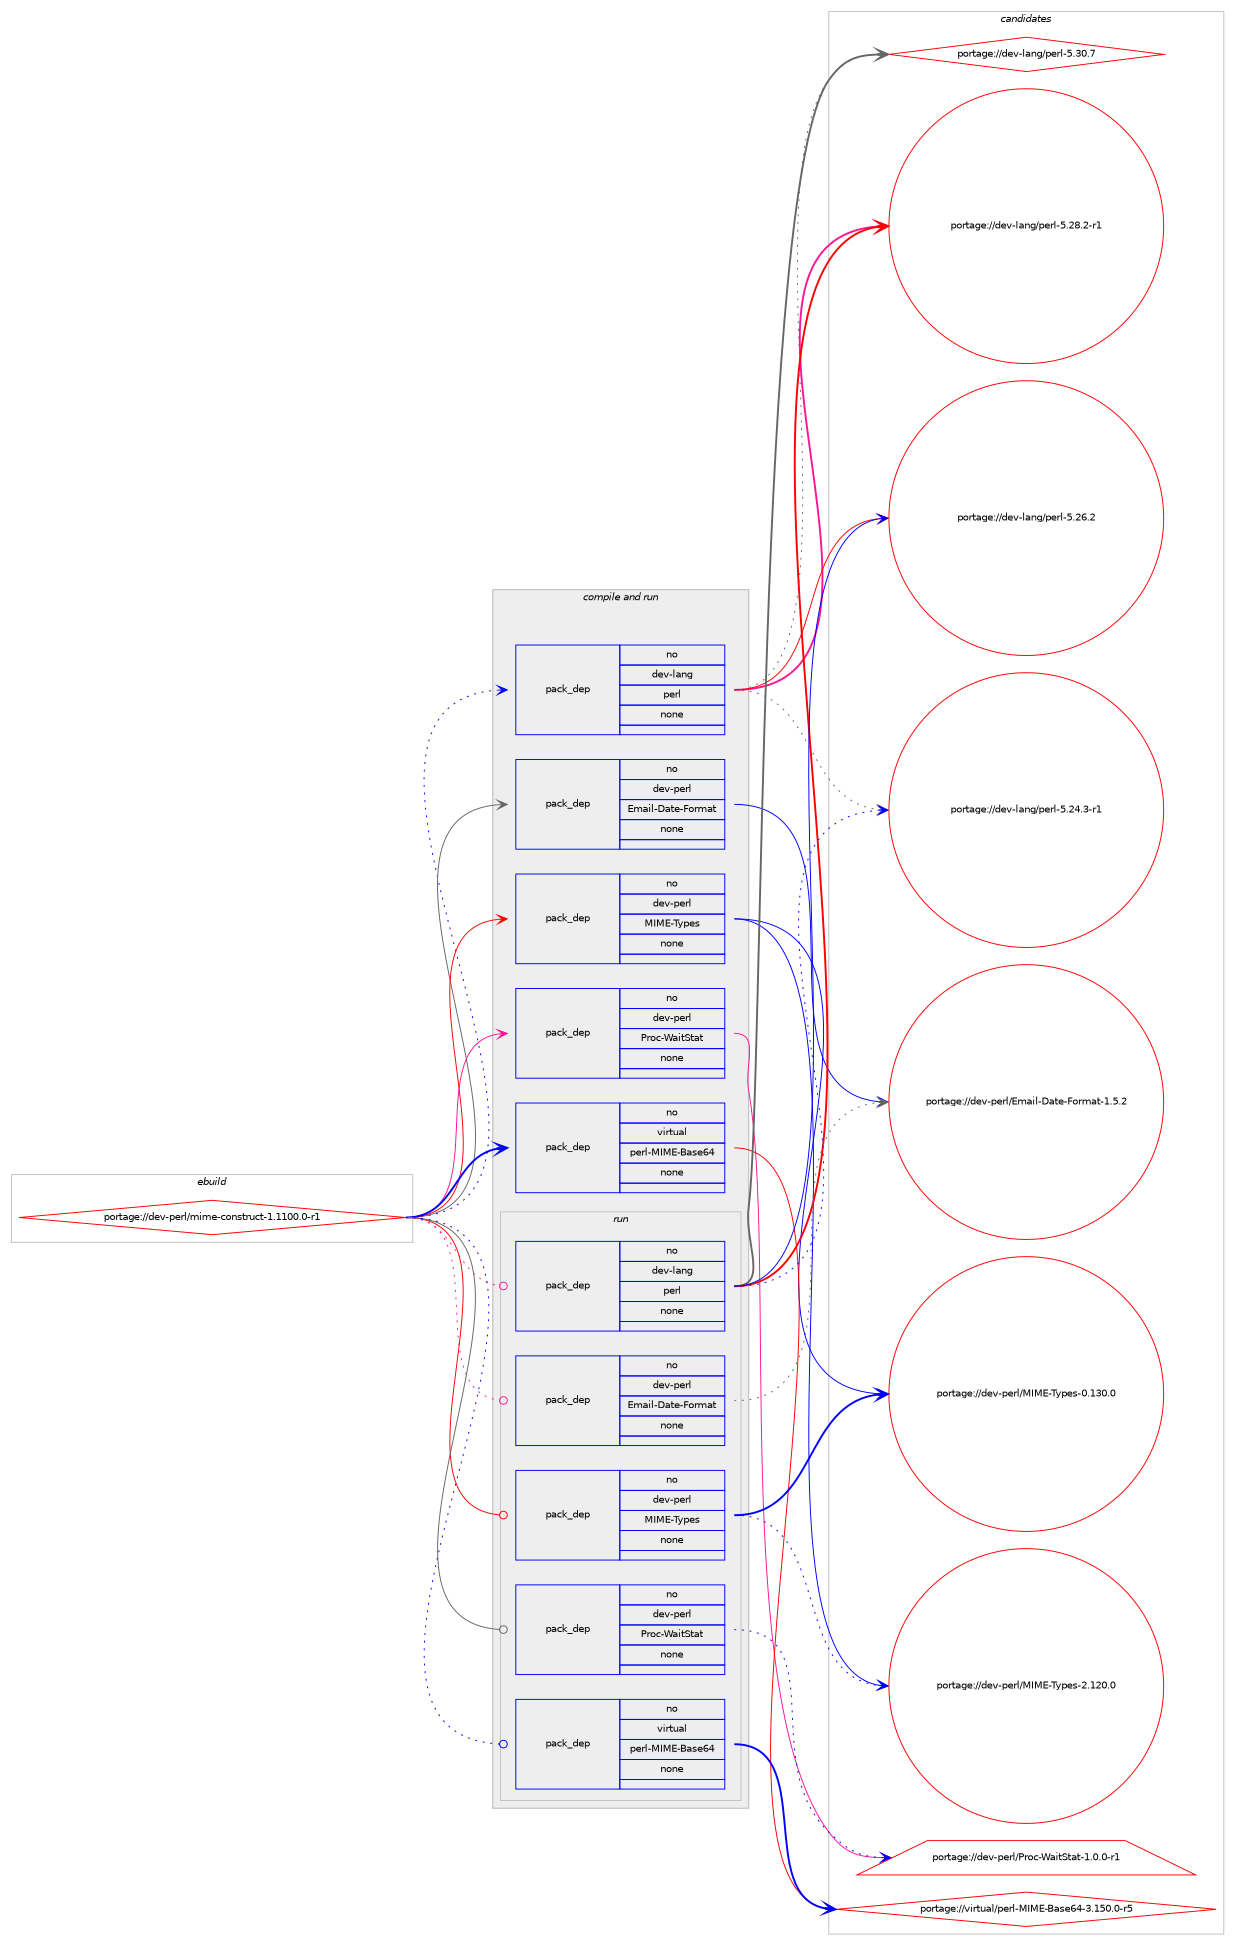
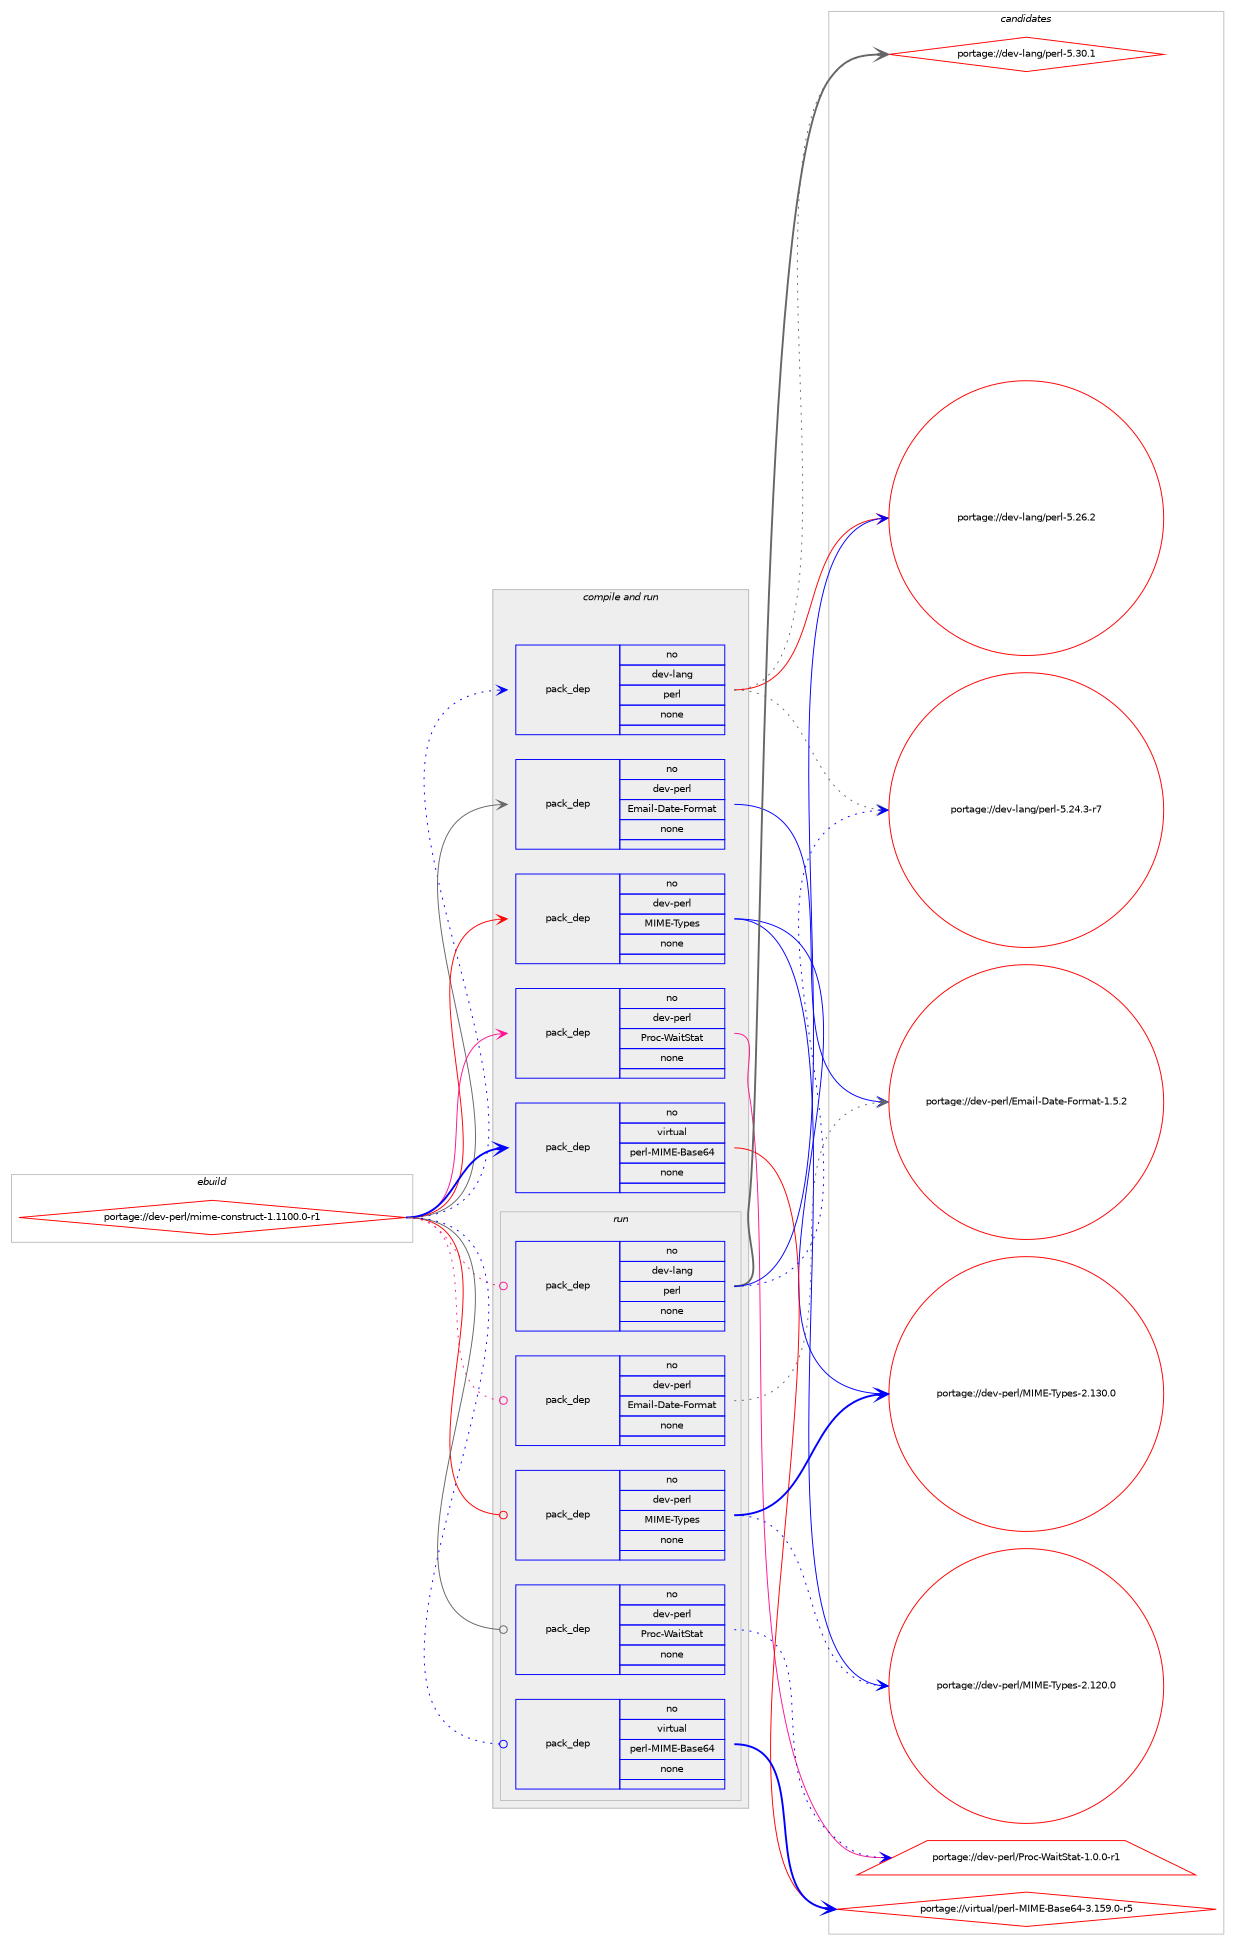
node "portage://dev-lang/perl-5.30.7": label "portage://dev-lang/perl-5.30.7" -> "portage://dev-lang/perl-5.30.1"
node "portage://dev-lang/perl-5.28.2-r1": removed
node "portage://dev-lang/perl-5.24.3-r1": label "portage://dev-lang/perl-5.24.3-r1" -> "portage://dev-lang/perl-5.24.3-r7"
node "portage://dev-perl/MIME-Types-0.130.0": label "portage://dev-perl/MIME-Types-0.130.0" -> "portage://dev-perl/MIME-Types-2.130.0"
node "portage://virtual/perl-MIME-Base64-3.150.0-r5": label "portage://virtual/perl-MIME-Base64-3.150.0-r5" -> "portage://virtual/perl-MIME-Base64-3.159.0-r5"
